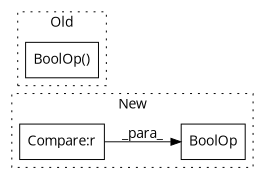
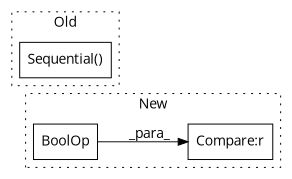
node "BoolOp()": label "BoolOp()" -> "Sequential()"
edge "Compare:r" -> "BoolOp": reversed
